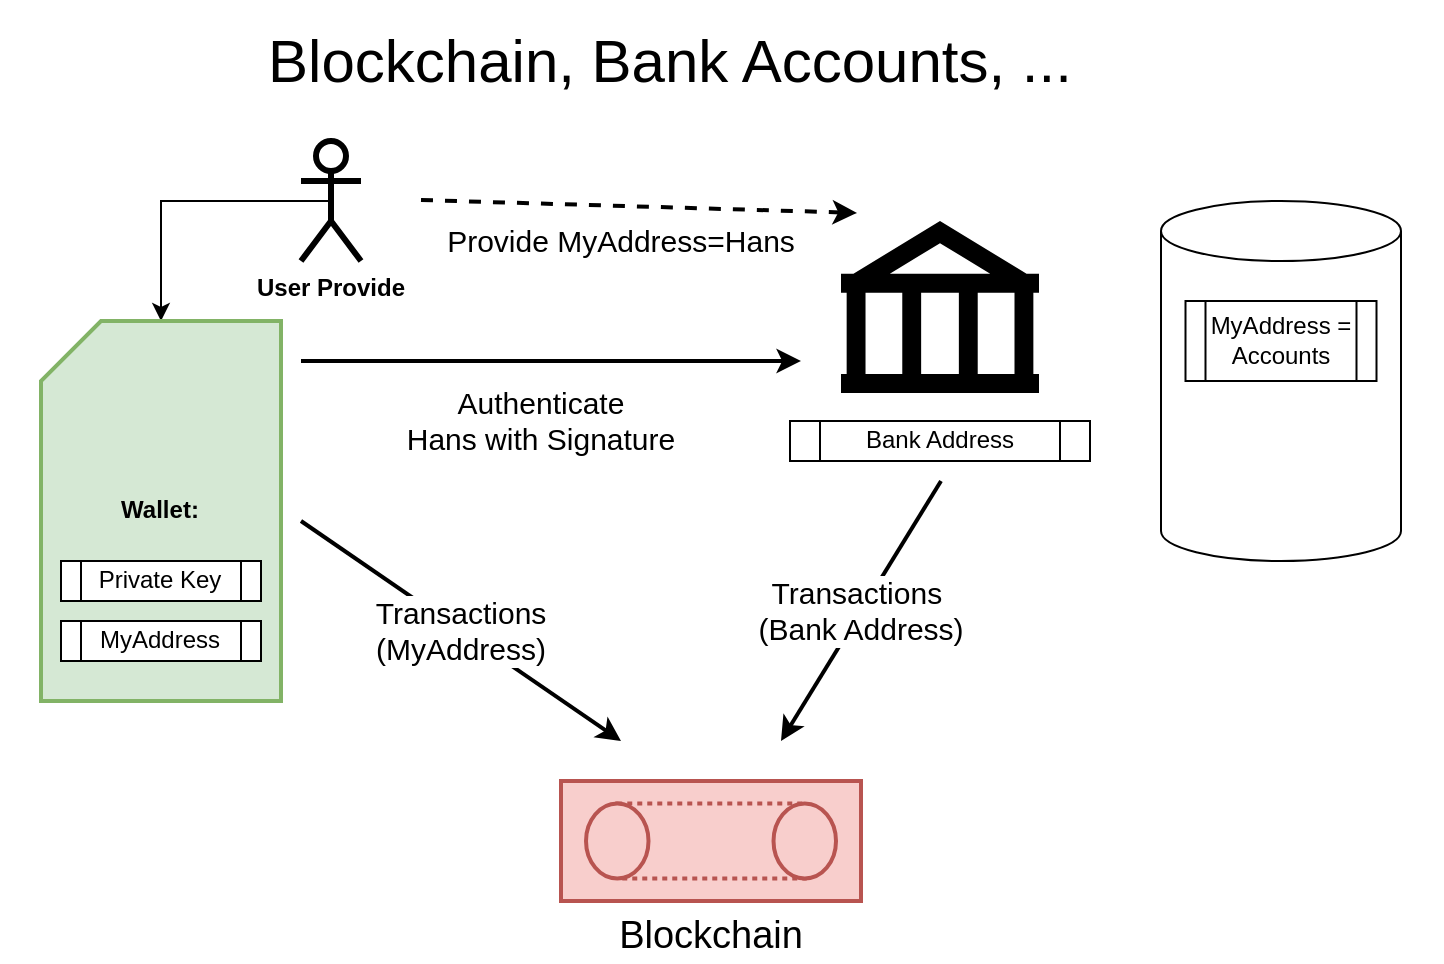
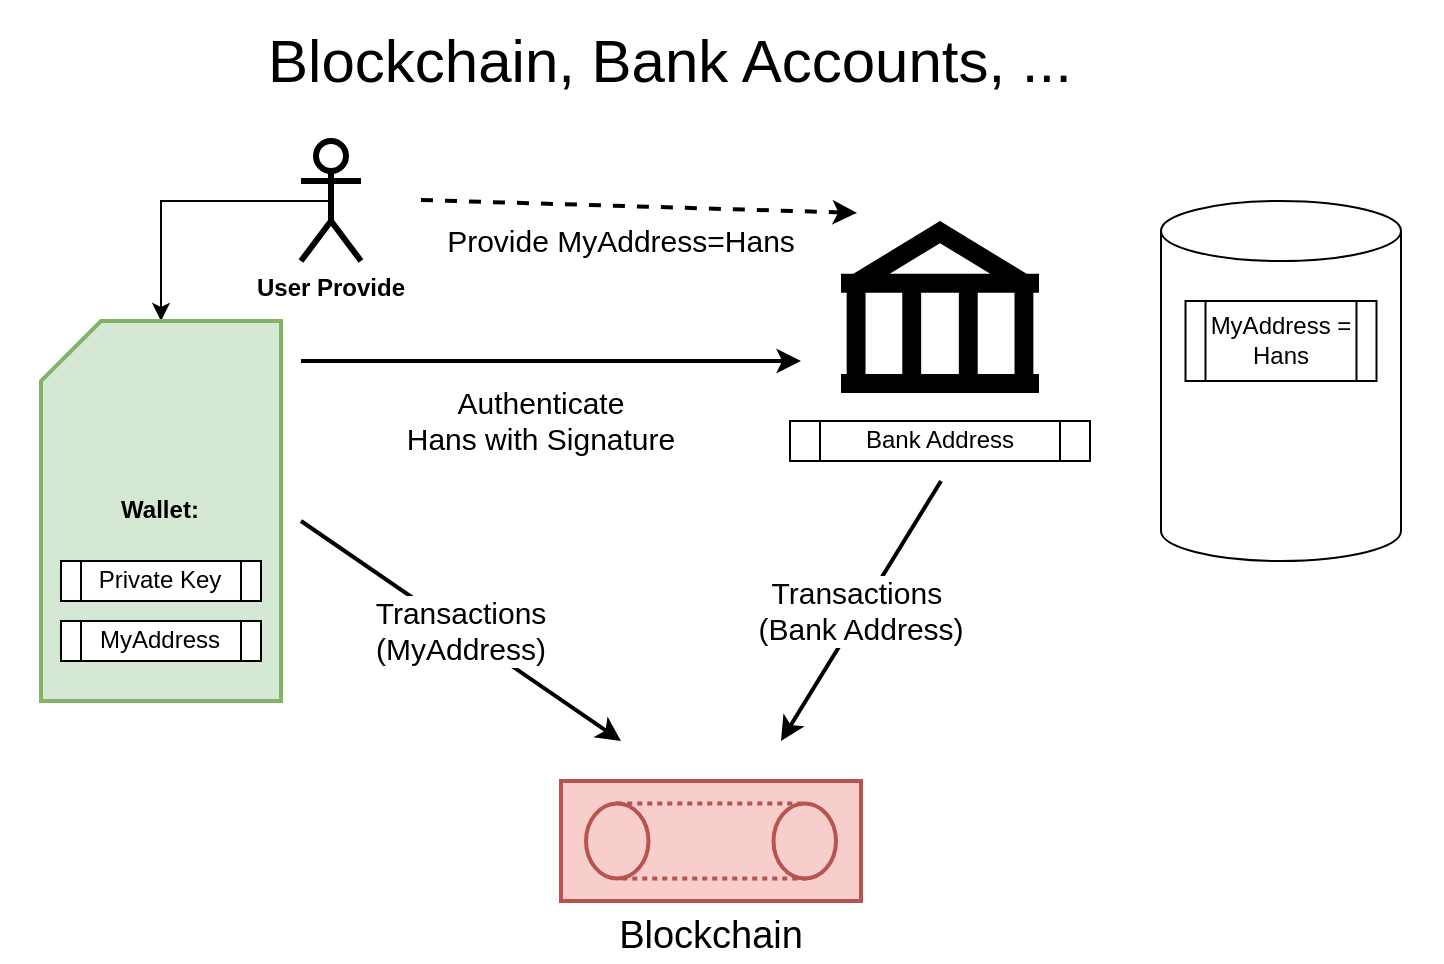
node "MyAddress = Accounts": label "MyAddress = Accounts" -> "MyAddress = Hans"
